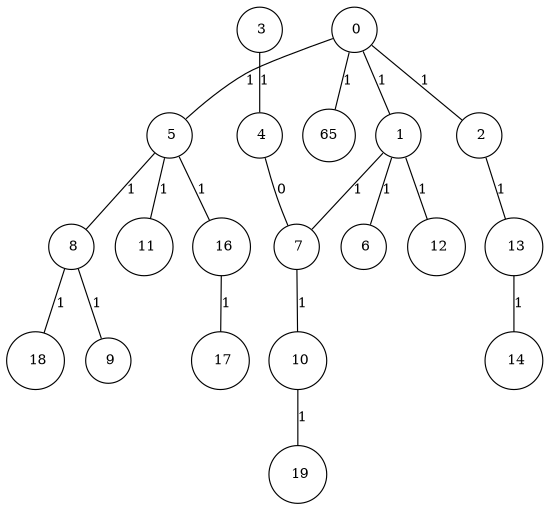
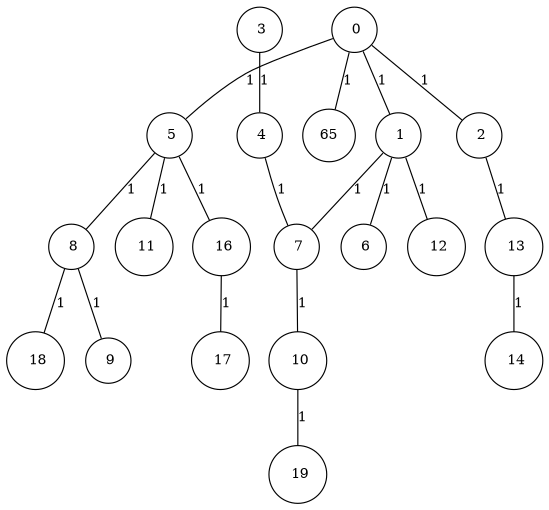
edge "4" -- "7": label "0" -> "1"
